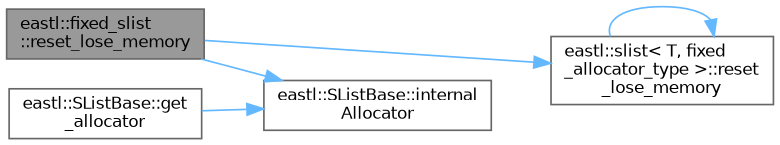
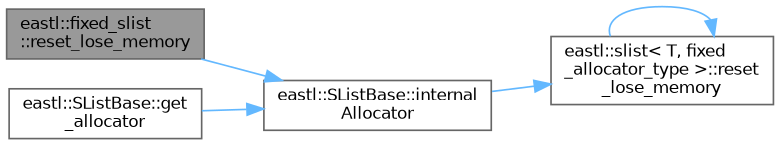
edge "eastl::fixed_slist ::reset_lose_memory" -> "eastl::slist< T, fixed _allocator_type >::reset _lose_memory": now "eastl::SListBase::internal Allocator" -> "eastl::slist< T, fixed _allocator_type >::reset _lose_memory"
